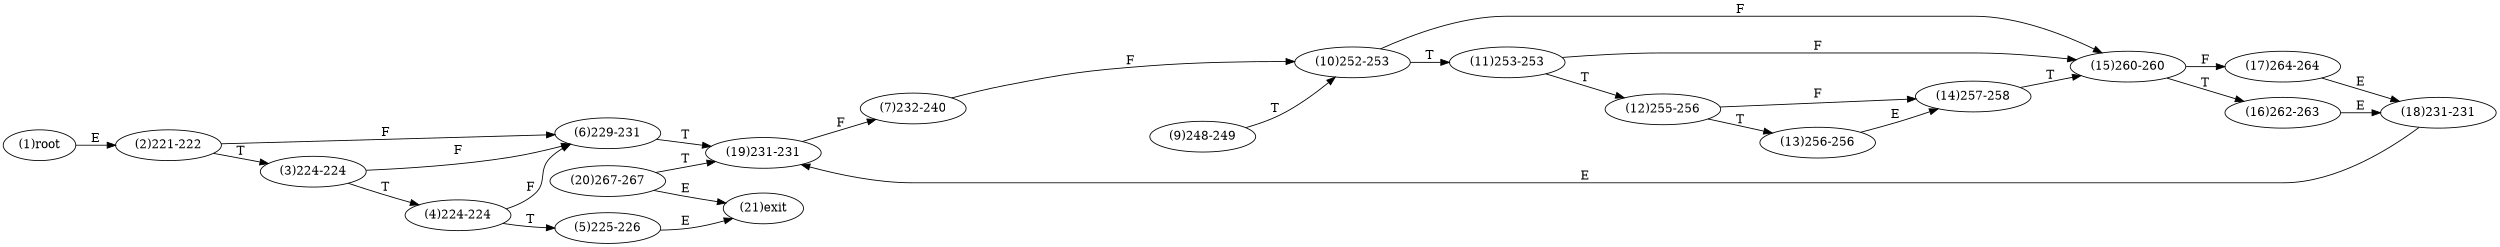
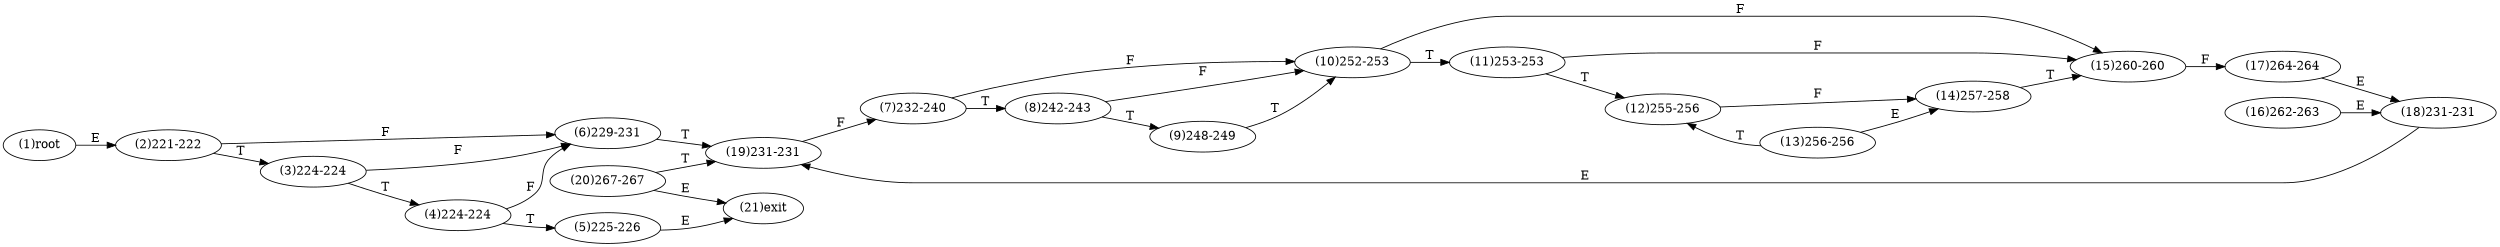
edge "(15)260-260" -> "(16)262-263": removed, label "T"
node "(8)242-243": added
edge "(12)255-256" -> "(13)256-256": reversed
